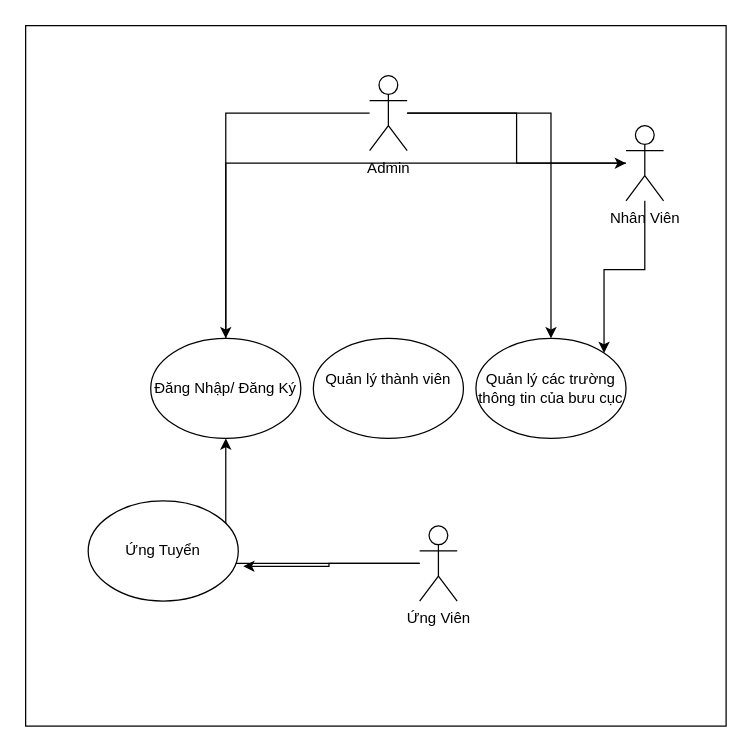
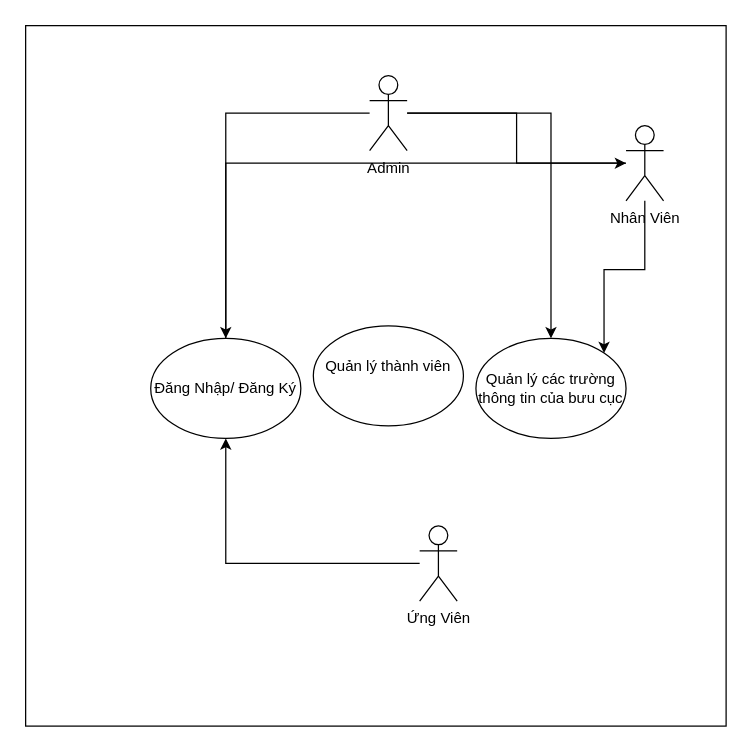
node "Quản lý thành viên": moved (388, 388) -> (388, 376)
node "Ứng Tuyển": removed
edge "Ứng Viên" -> "Ứng Tuyển": removed
